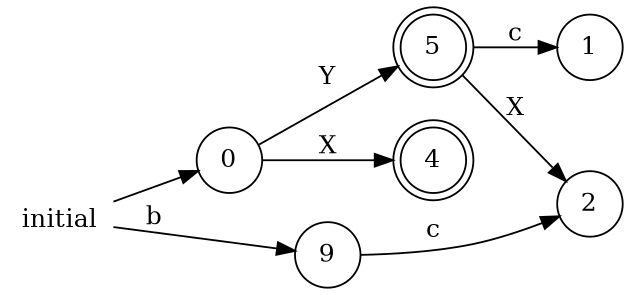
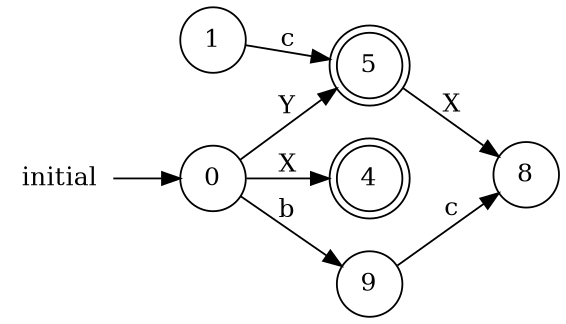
edge "5" -> "1": reversed
node "2": label "2" -> "8"
edge "initial" -> "9": now "0" -> "9"
